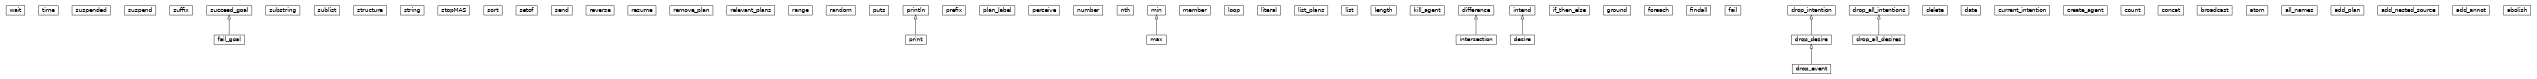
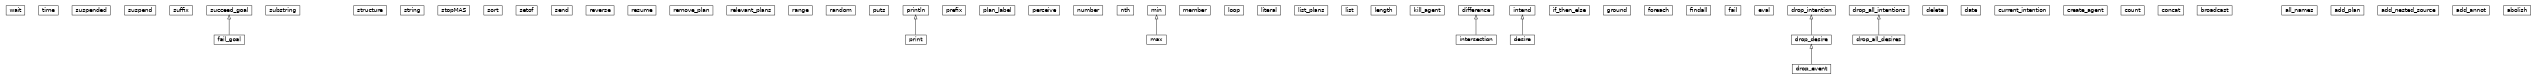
node "sublist": removed
node "eval": added
node "atom": removed
